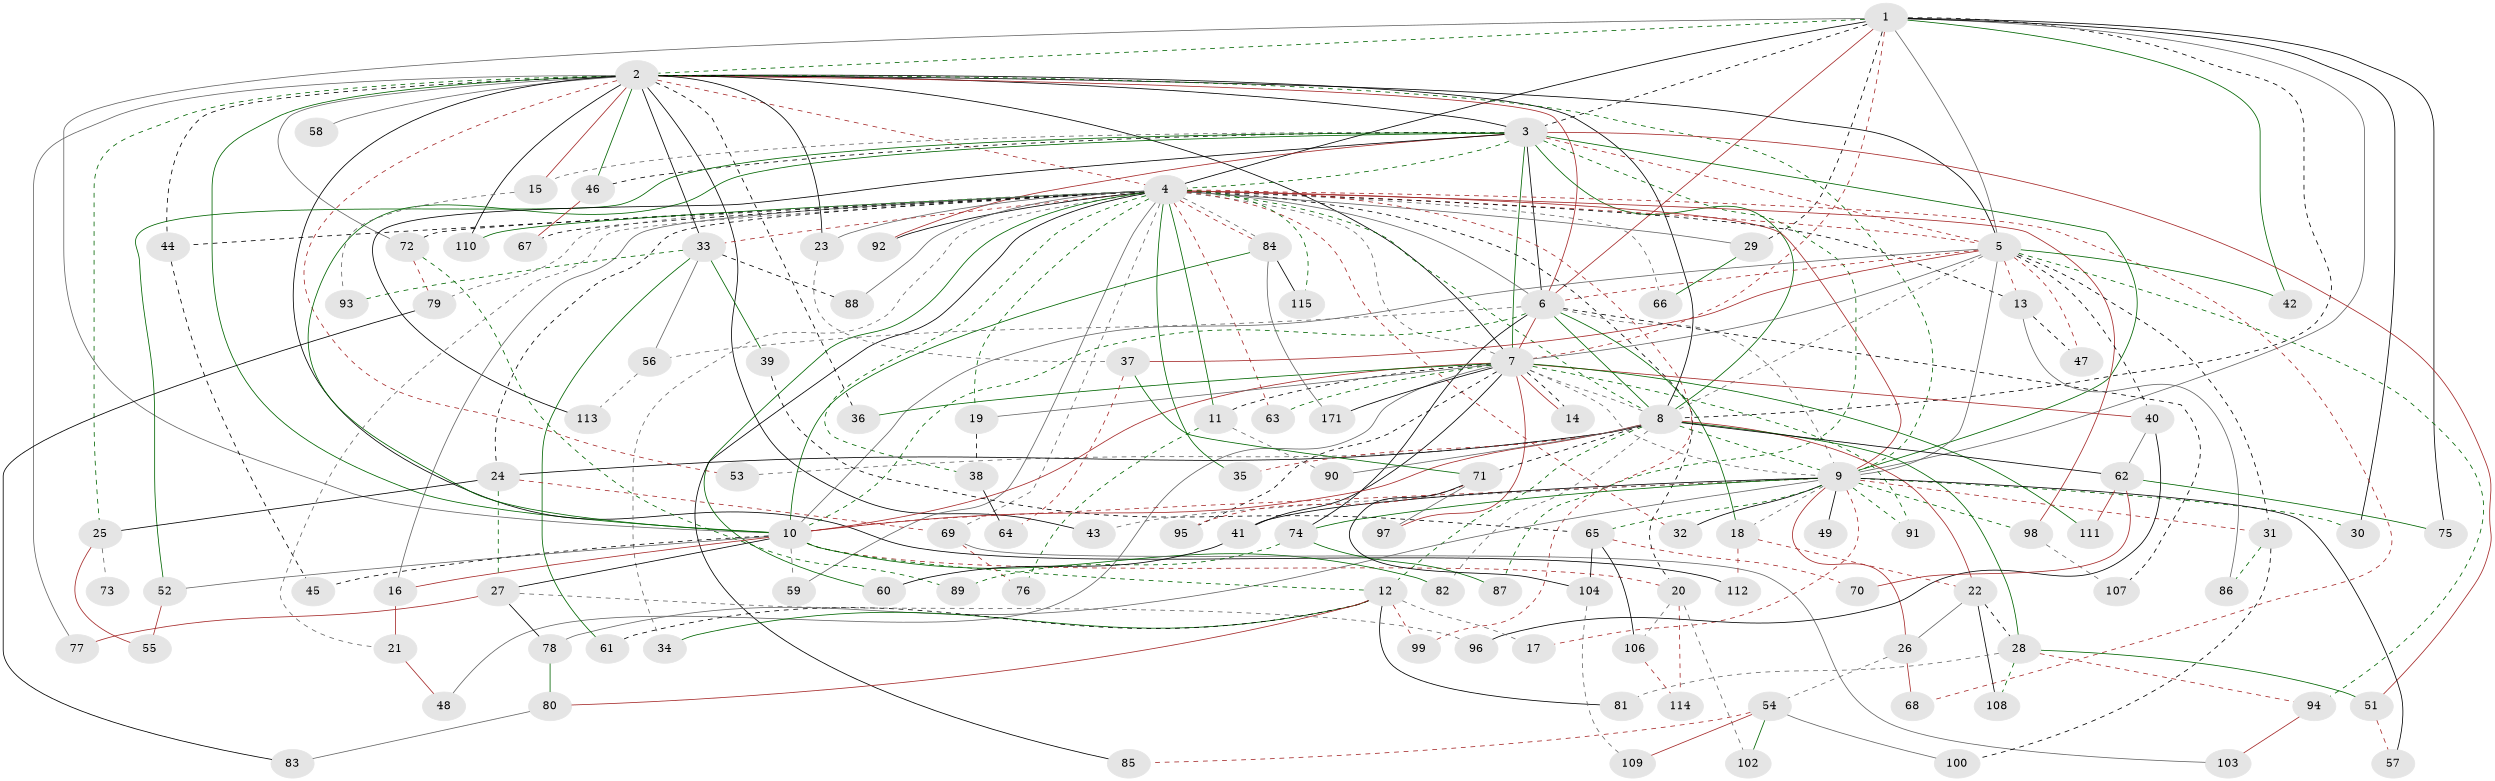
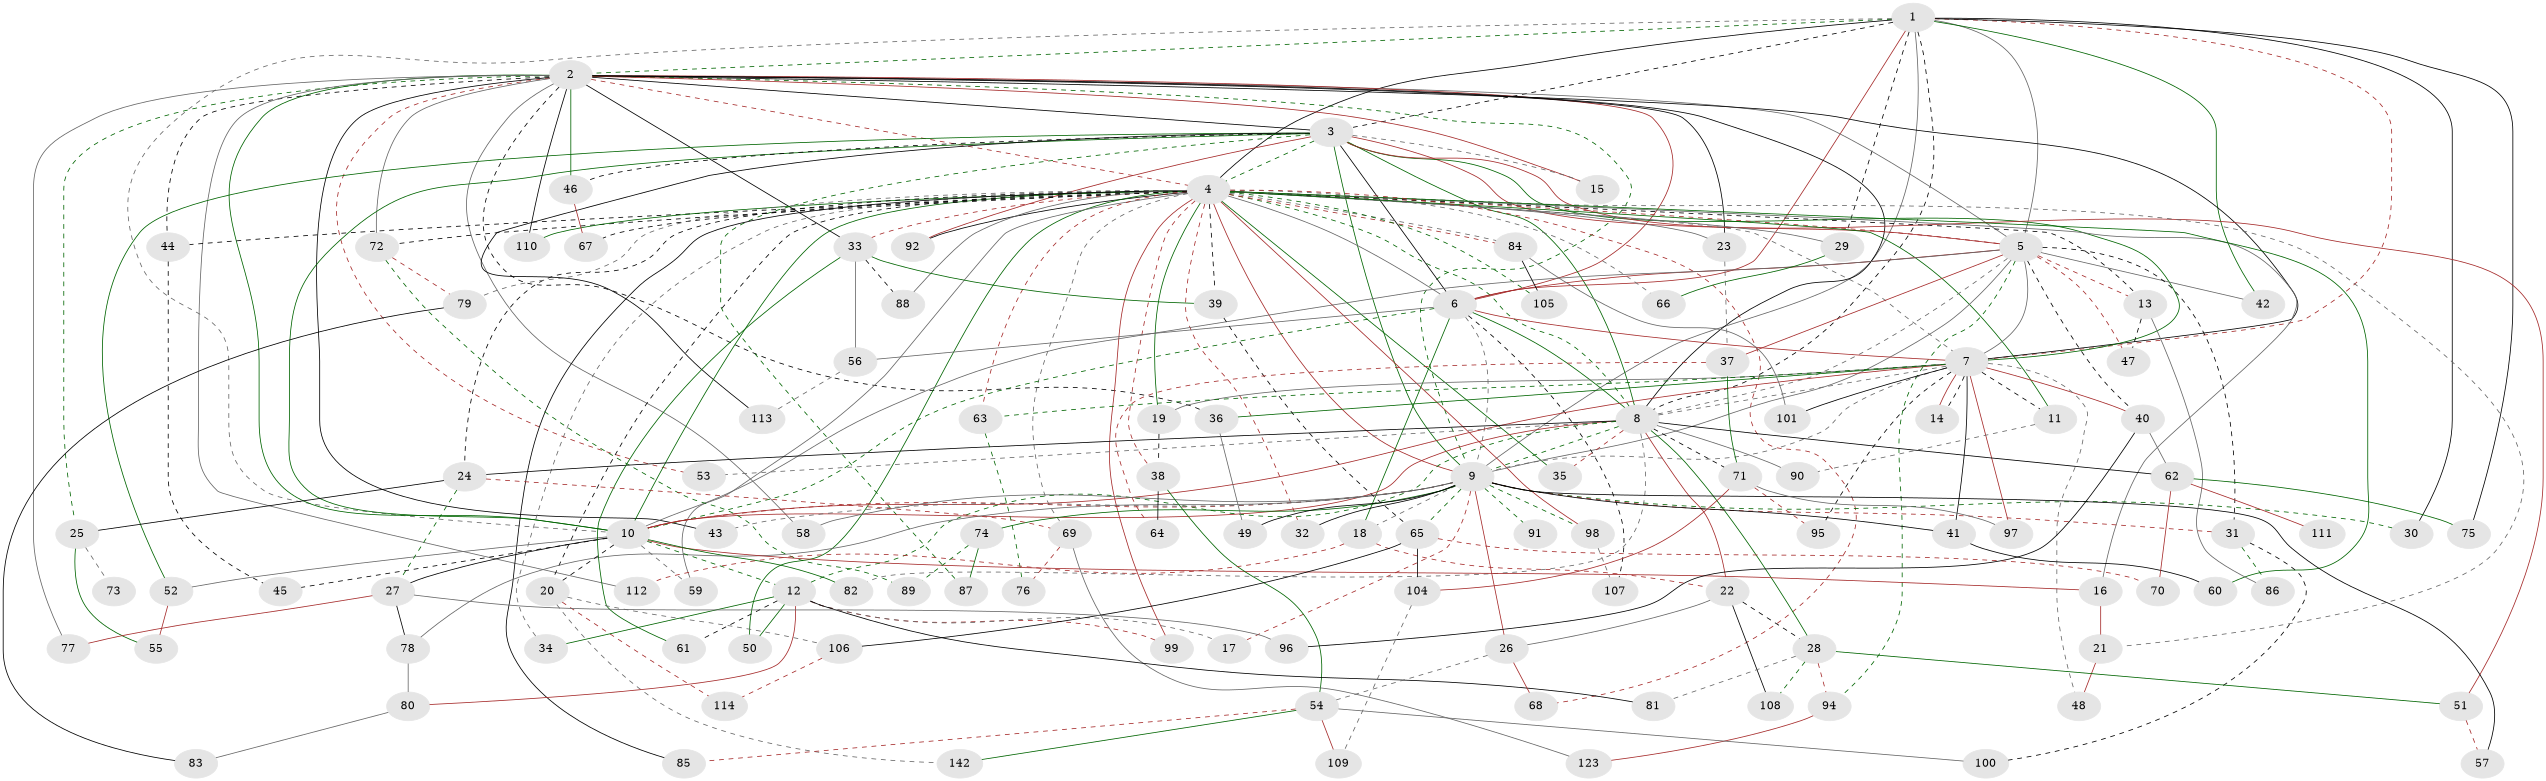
edge "1" -- "10": style solid -> dashed
edge "2" -- "5": color black -> gray40
edge "3" -- "5": style dashed -> solid
edge "4" -- "39": added
edge "5" -- "42": color darkgreen -> gray40
edge "5" -- "6": style dashed -> solid
edge "4" -- "19": style dashed -> solid
node "93": removed
node "115": label "115" -> "105"
edge "4" -- "99": style dashed -> solid
edge "6" -- "56": style dashed -> solid
edge "84" -- "10": now "4" -- "10"
edge "4" -- "38": color darkgreen -> brown
edge "7" -- "111": removed
edge "7" -- "91": removed
node "171": label "171" -> "101"
edge "6" -- "74": removed
edge "36" -- "49": added
edge "11" -- "76": now "63" -- "76"
edge "9" -- "58": added
edge "2" -- "112": color black -> gray40
edge "71" -- "104": color black -> brown
edge "10" -- "20": color brown -> black
edge "38" -- "54": added
edge "7" -- "48": style solid -> dashed
edge "25" -- "55": color brown -> darkgreen
edge "27" -- "96": style dashed -> solid
node "50": added
edge "78" -- "80": color darkgreen -> gray40
node "102": label "102" -> "142"
node "103": label "103" -> "123"
